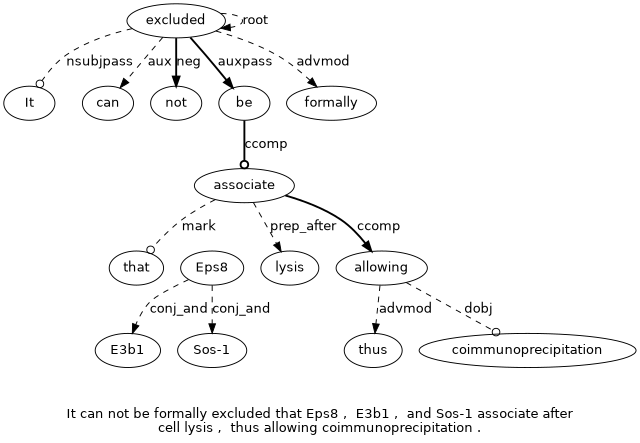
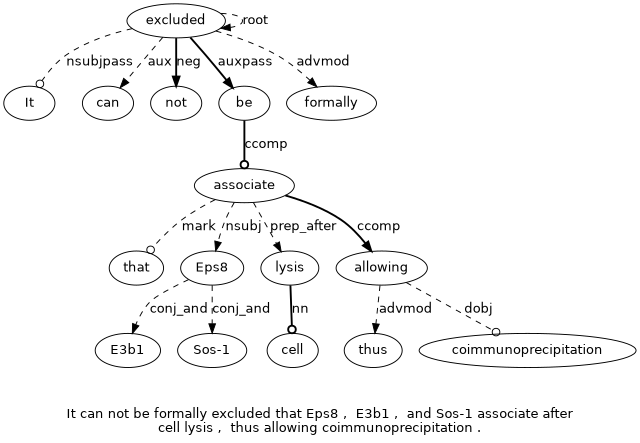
edge "associate" -> "Eps8": added, label "nsubj"
node "cell": added
